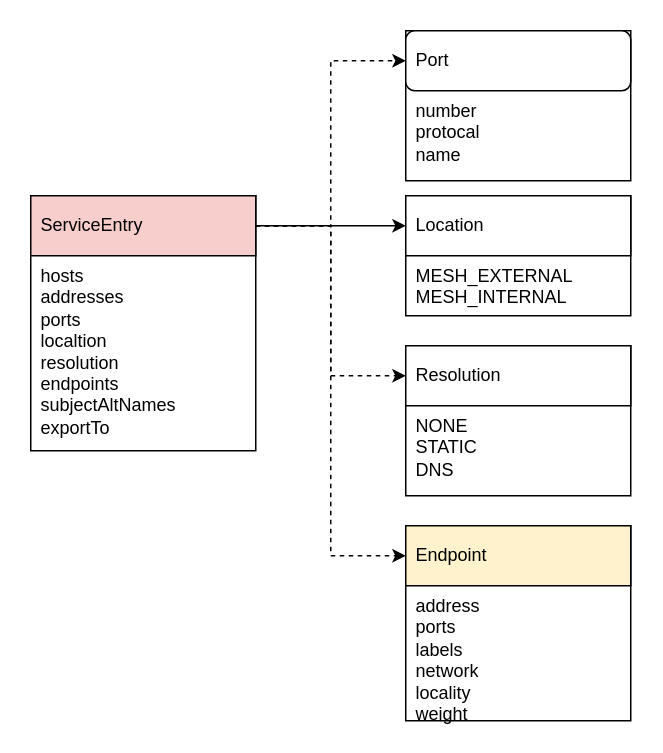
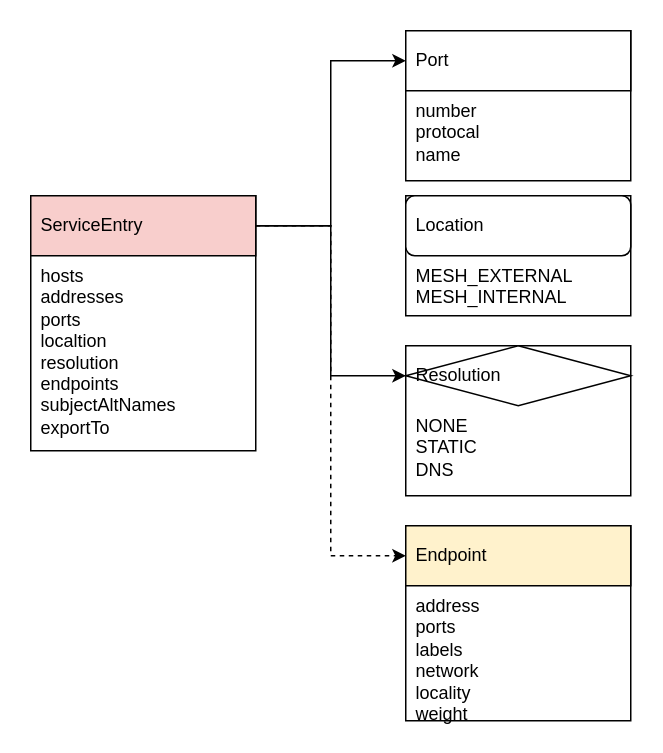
node "Port": shape rounded rectangle -> rectangle
edge "ServiceEntry" -> "Port": style dashed -> solid
edge "ServiceEntry" -> "Location": removed
node "Location": shape rectangle -> rounded rectangle
edge "ServiceEntry" -> "Resolution": style dashed -> solid
node "Resolution": shape rectangle -> diamond
